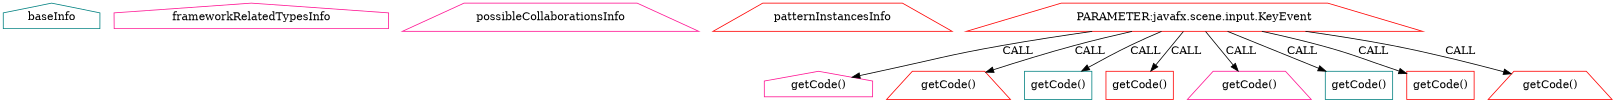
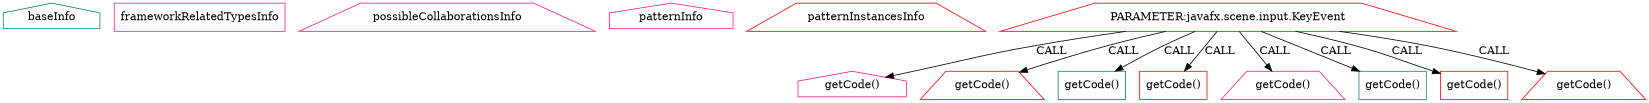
node "frameworkRelatedTypesInfo": shape house -> box
node "patternInfo": added
